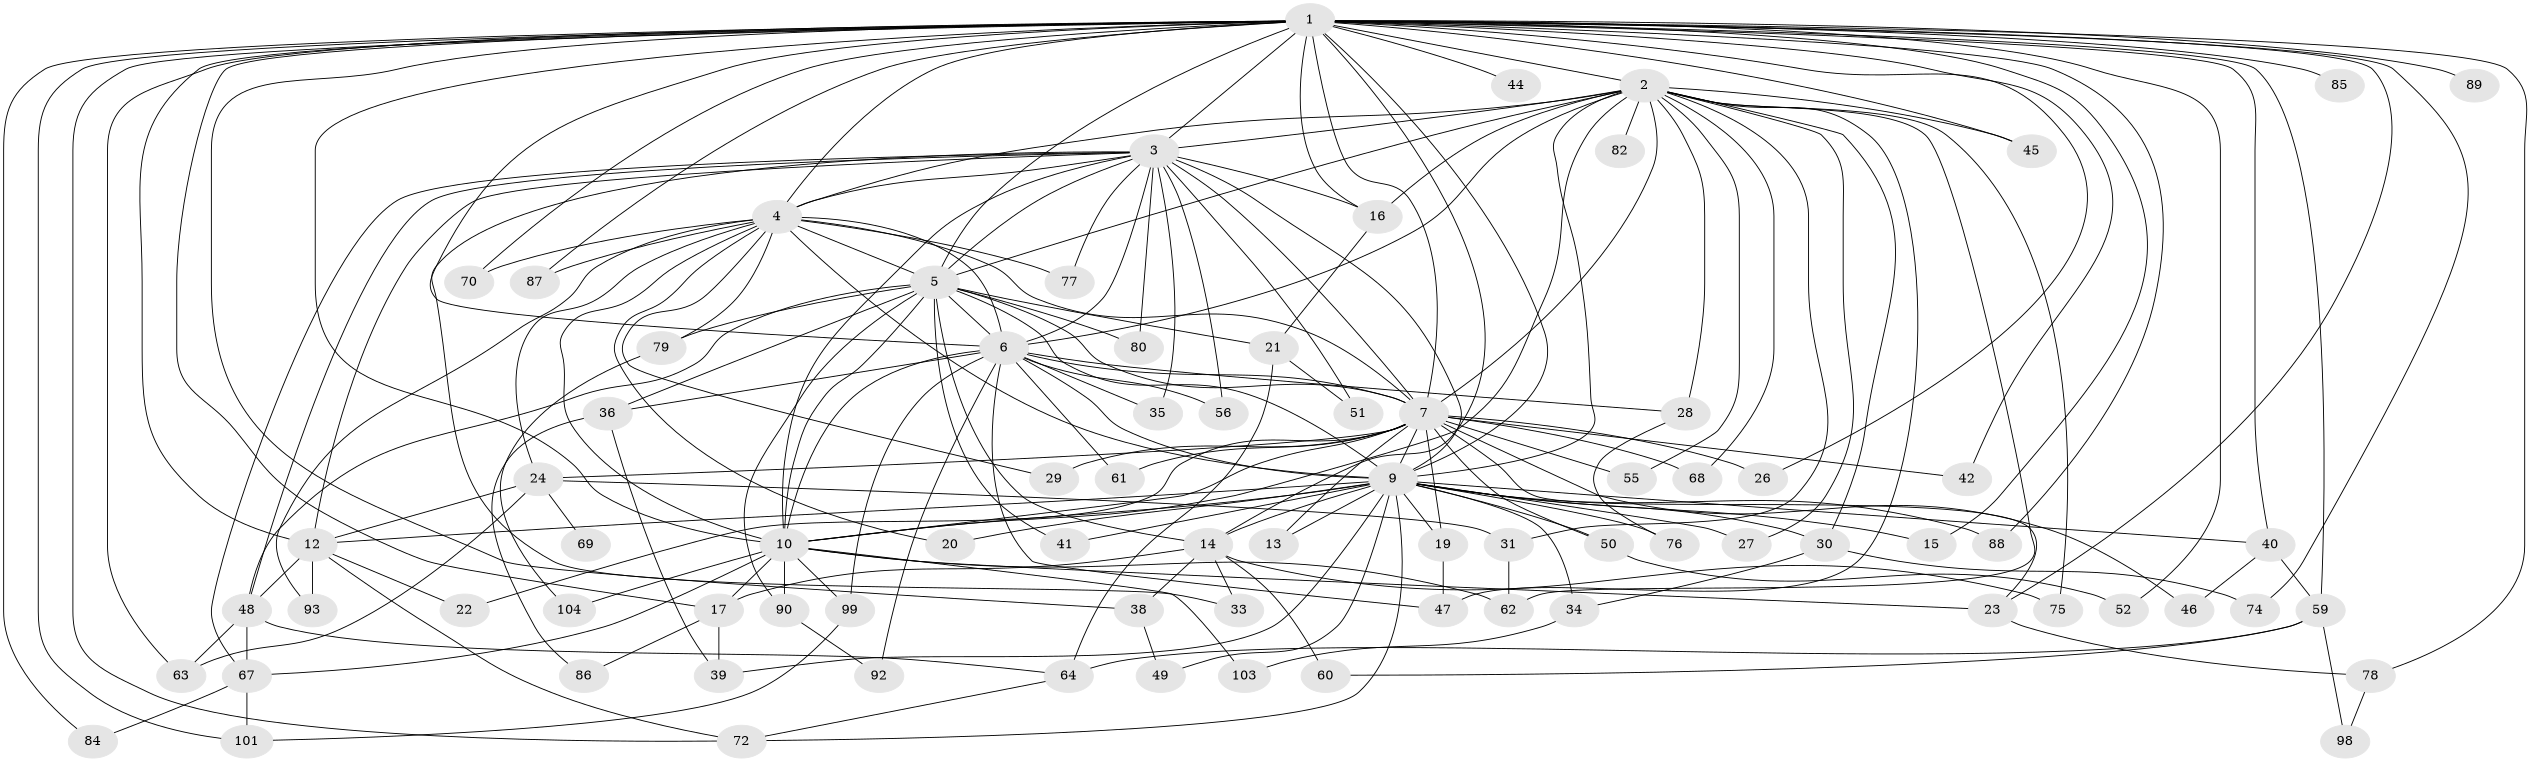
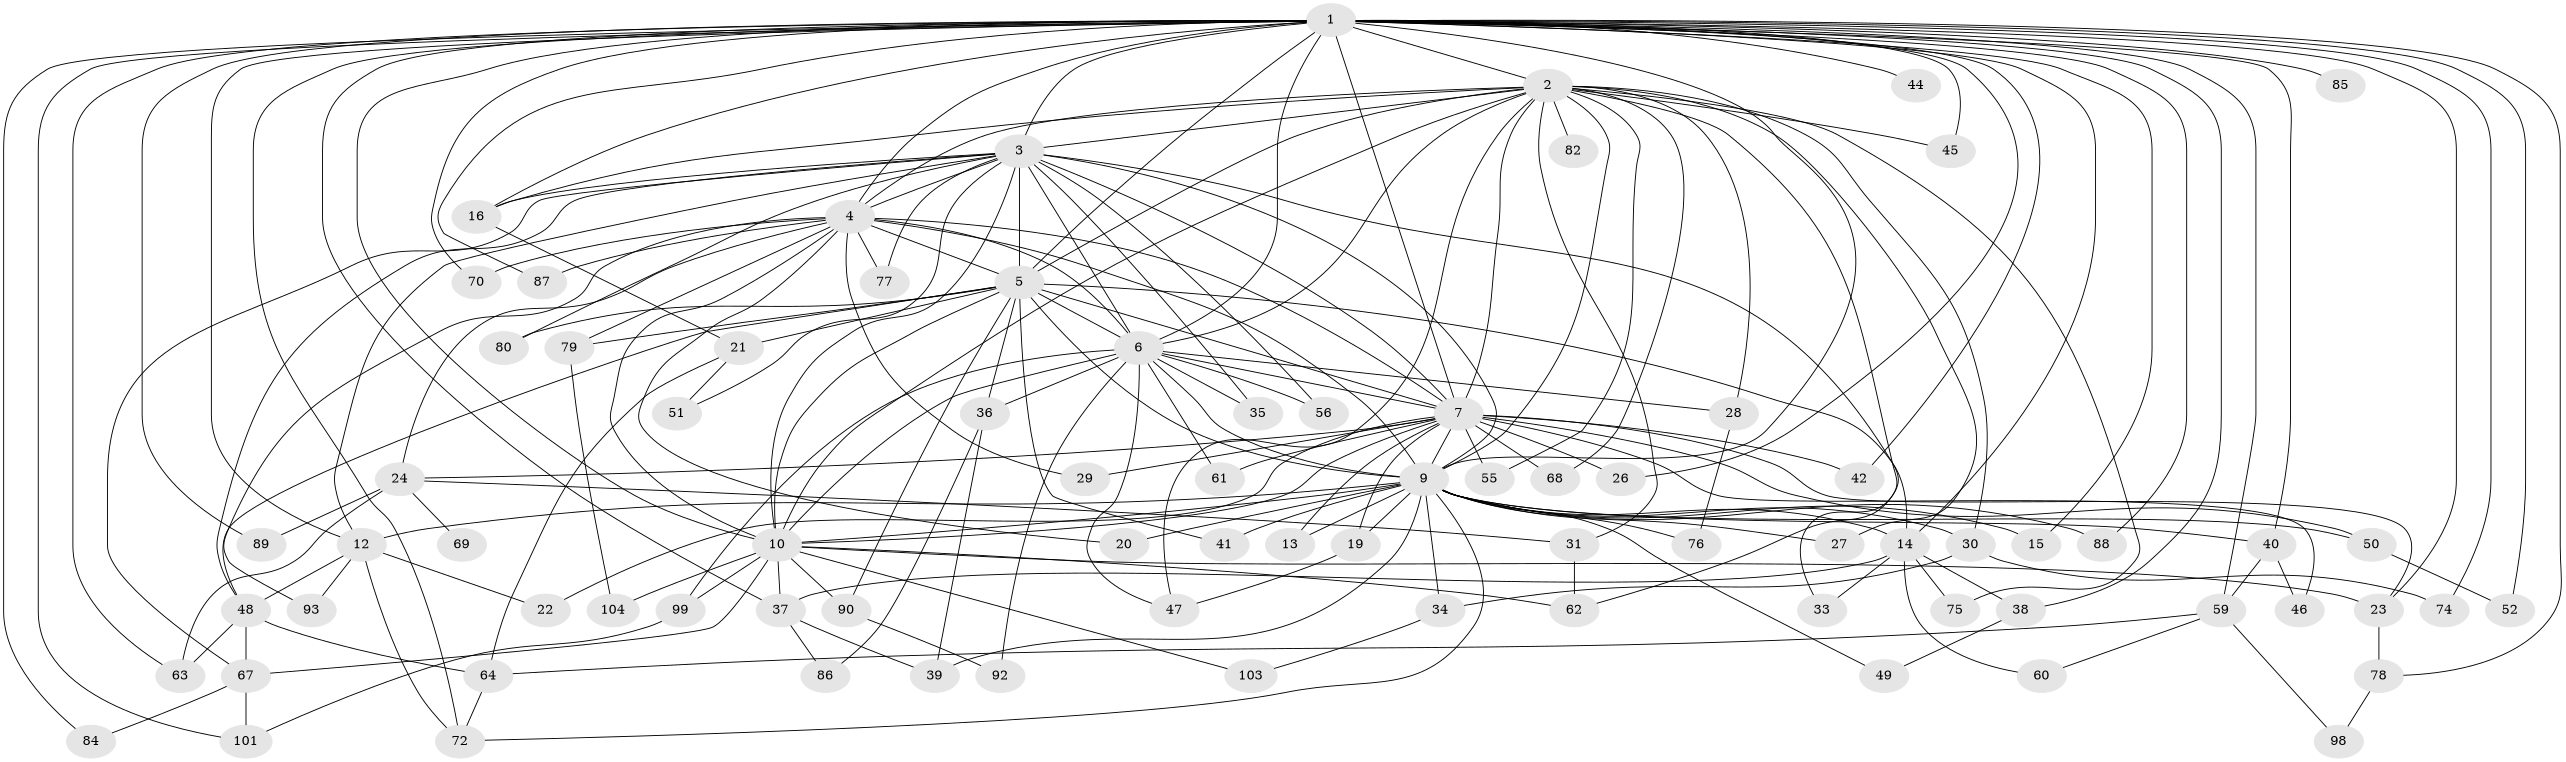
edge "24" -- "12": now "24" -- "89"
node "17": label "17" -> "37"
